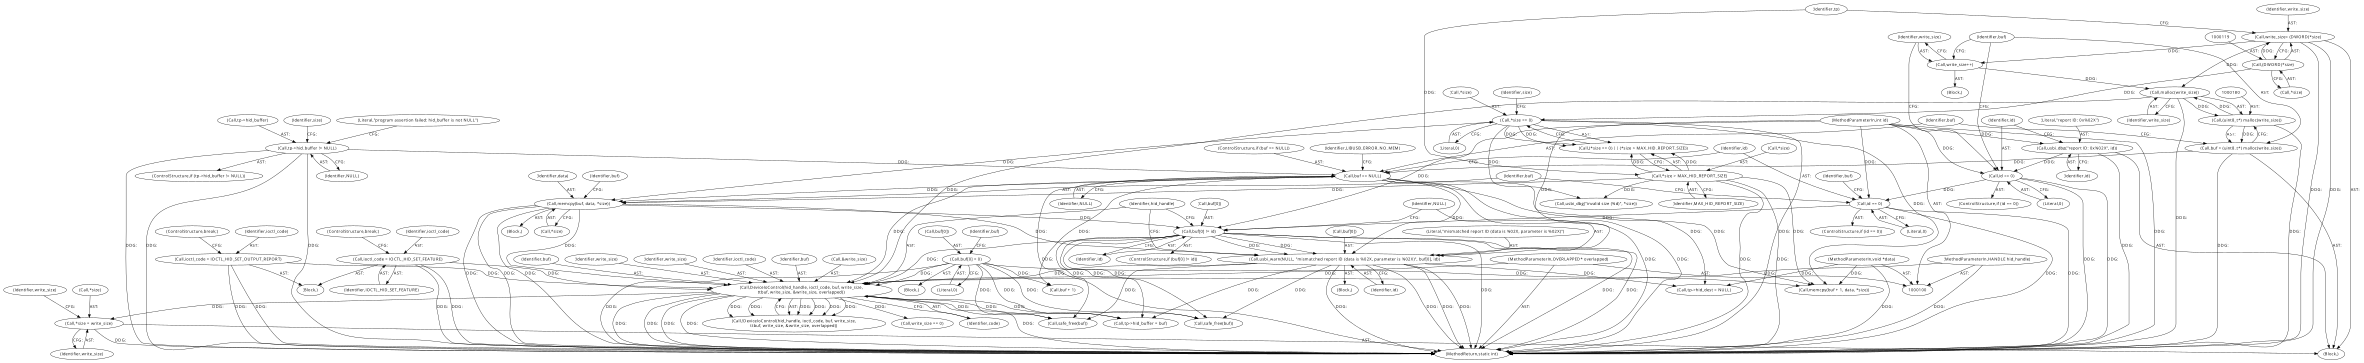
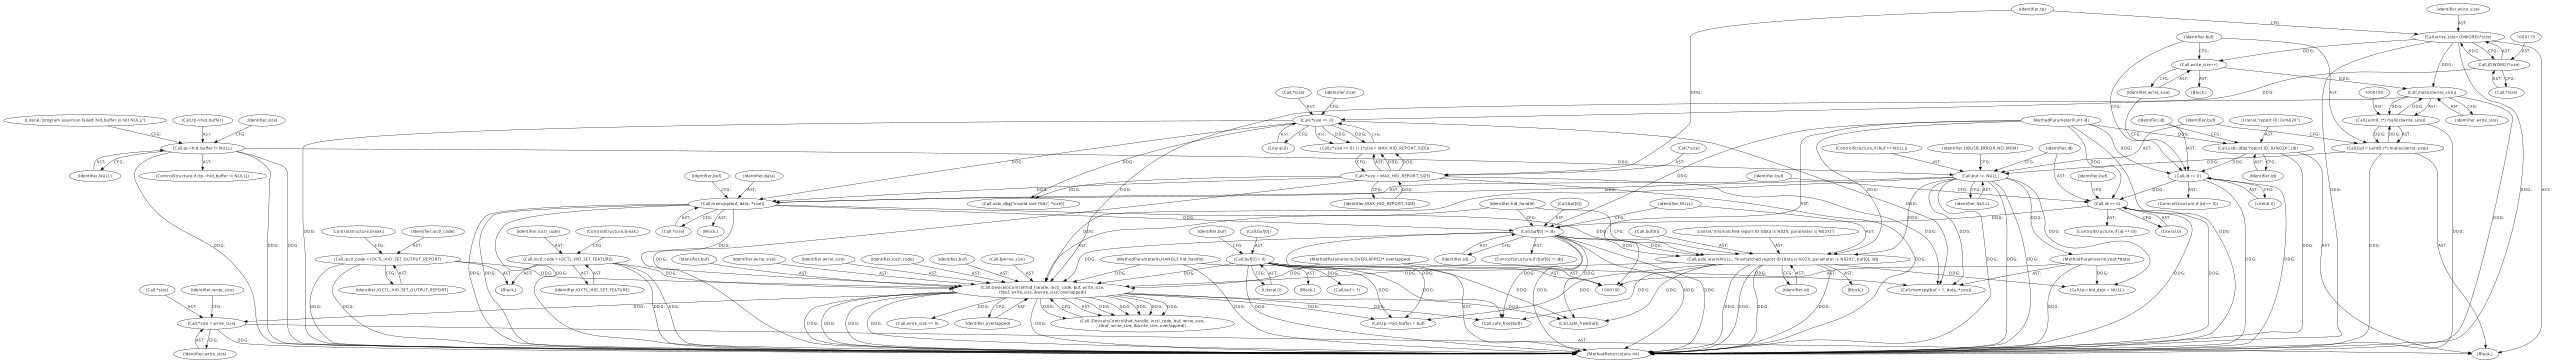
edge "(Call,buf = (uint8_t*) malloc(write_size))" -> "(Call,(uint8_t*) malloc(write_size))": label "CFG: " -> "DDG: "
edge "(Call,buf == NULL)" -> "(Call,buf + 1)": now "(Call,buf == NULL)" -> "(MethodParameterIn,void *data)"
edge "(Identifier,MAX_HID_REPORT_SIZE)" -> "(Call,*size > MAX_HID_REPORT_SIZE)": label "AST: " -> "DDG: "
edge "(MethodParameterIn,void *data)" -> "(Call,memcpy(buf + 1, data, *size))": label "DDG: " -> "AST: "
node "(Identifier,IOCTL_HID_SET_OUTPUT_REPORT)": added
node "(Identifier,code)": label "(Identifier,code)" -> "(Identifier,overlapped)"
